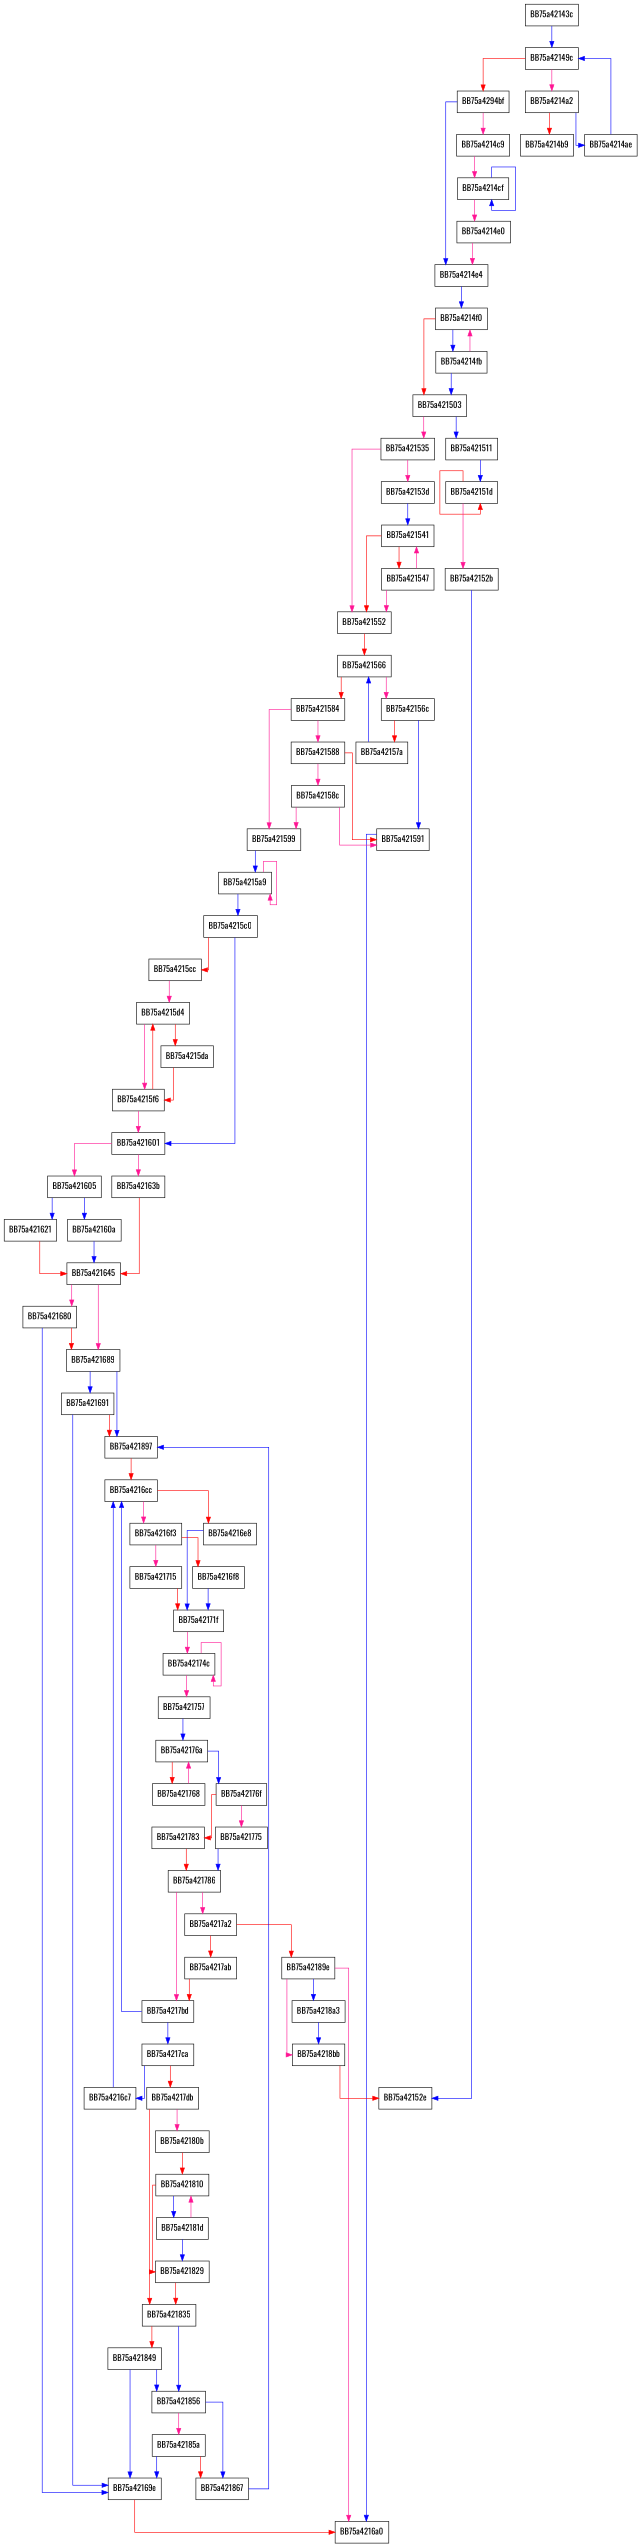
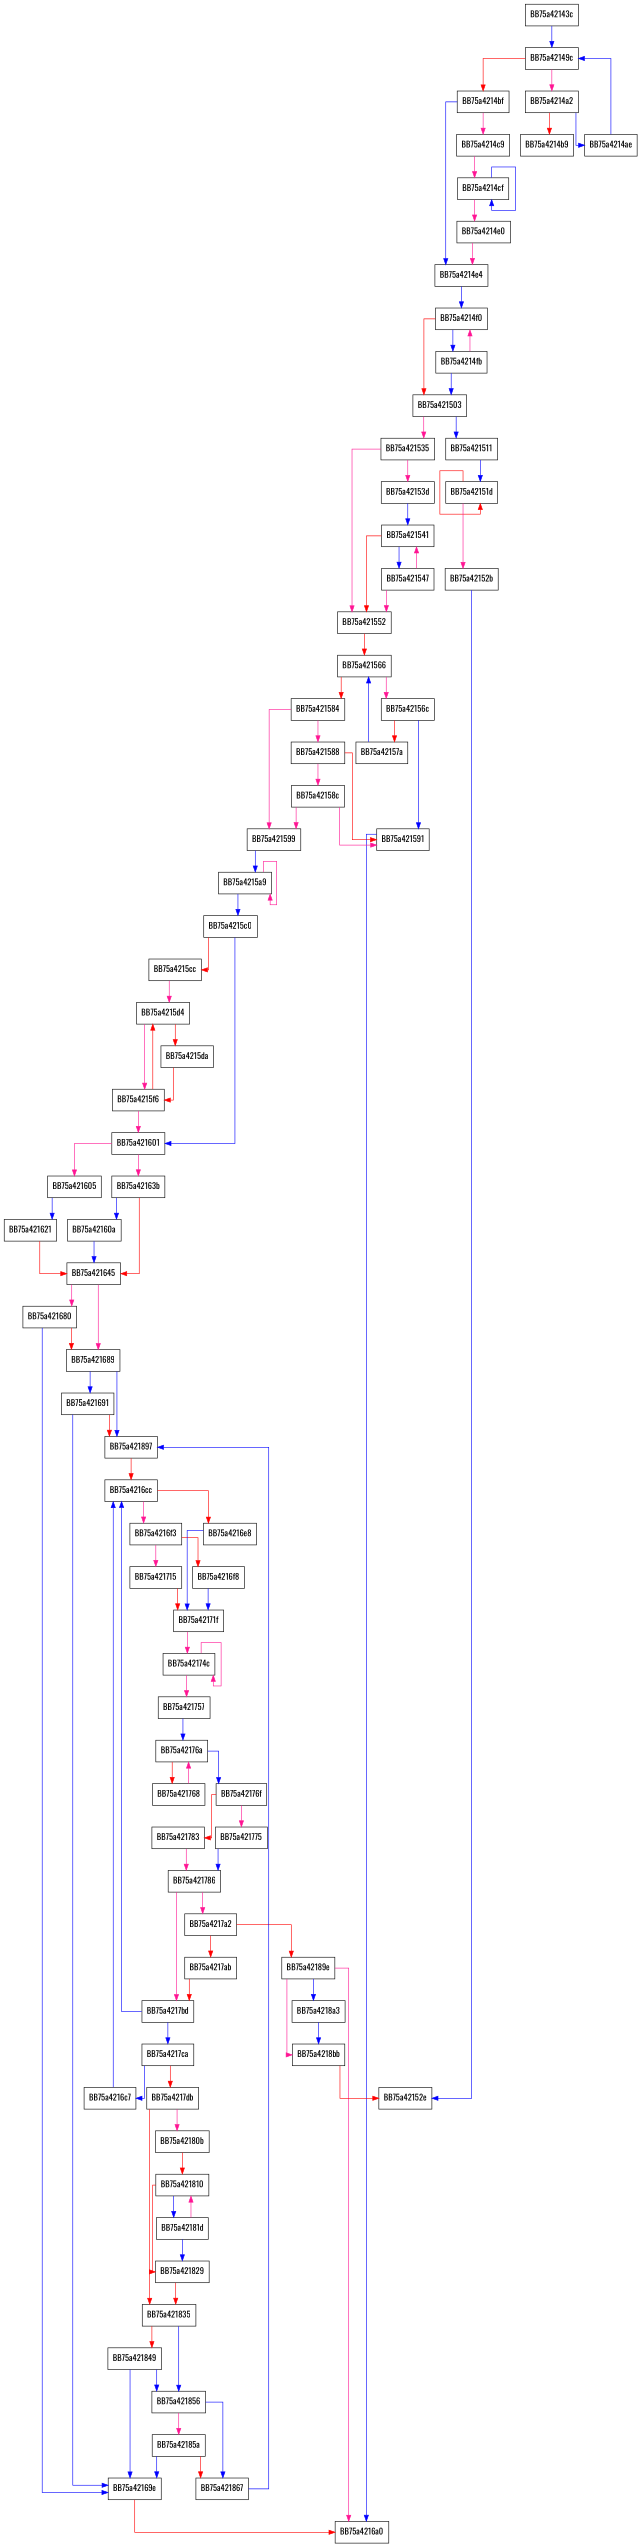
node "BB75a4294bf": label "BB75a4294bf" -> "BB75a4214bf"
edge "BB75a421541" -> "BB75a421547": color red -> blue
edge "BB75a421605" -> "BB75a42160a": now "BB75a42163b" -> "BB75a42160a"
edge "BB75a421783" -> "BB75a421786": color red -> deeppink
